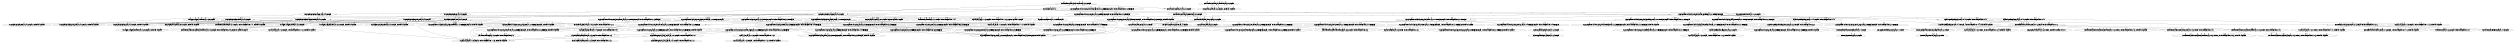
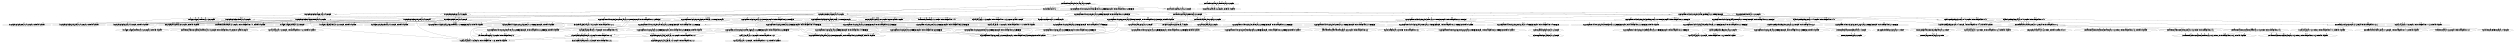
node "com.baomidou:mybatis-plus-boot-starter:jar:3.2.0:compile": label "com.baomidou:mybatis-plus-boot-starter:jar:3.2.0:compile" -> "com.baomidou:mybatis-plus-boot-lang:jar:3.2.0:compile"
